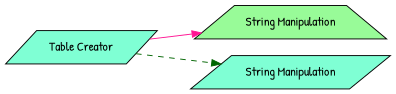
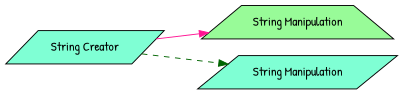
node "Table Creator": label "Table Creator" -> "String Creator"
